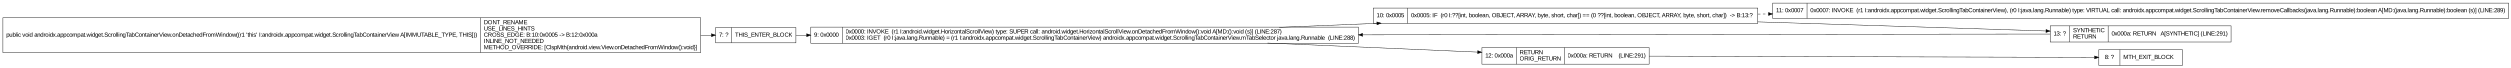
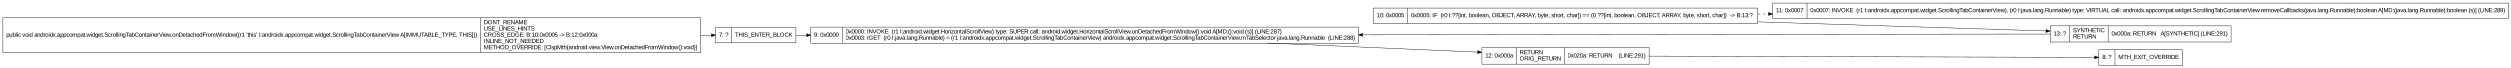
edge "9: 0x0000" -> "10: 0x0005": removed
node "12: 0x000a": text "0x000a: RETURN    (LINE:291)" -> "0x020a: RETURN    (LINE:291)"
node "8: ?": text "MTH_EXIT_BLOCK" -> "MTH_EXIT_OVERRIDE"
